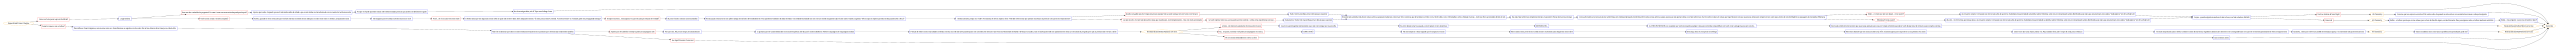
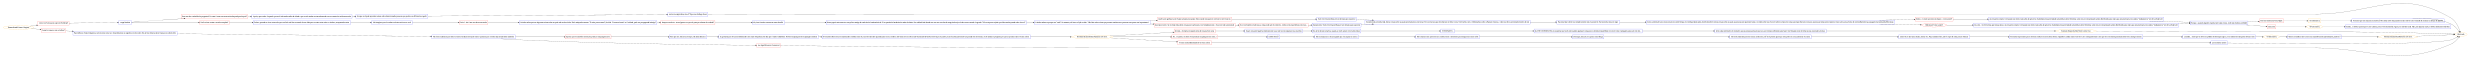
node "Então… me pergunto: o que uma irmã deve fazer?": removed
